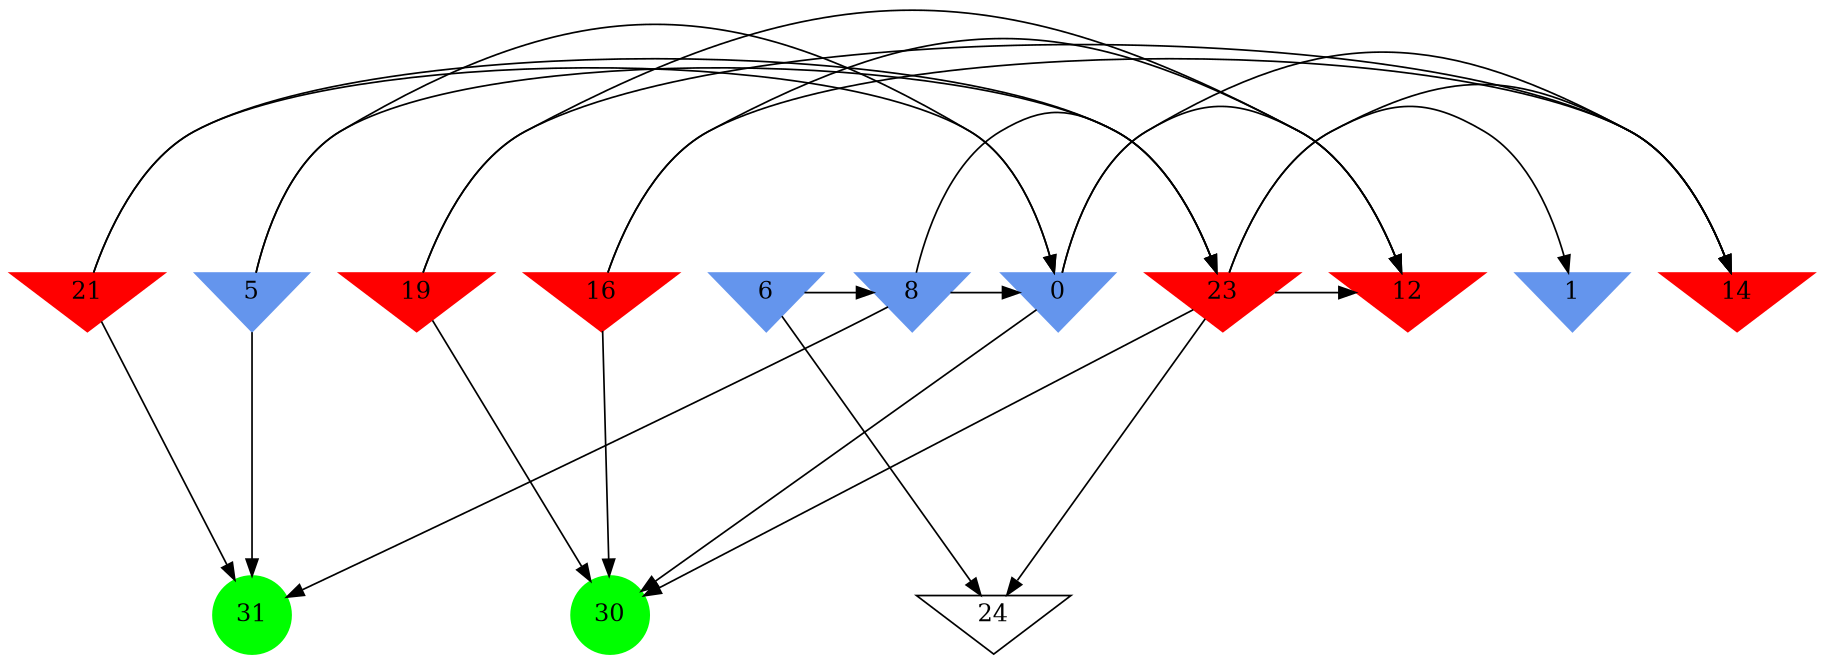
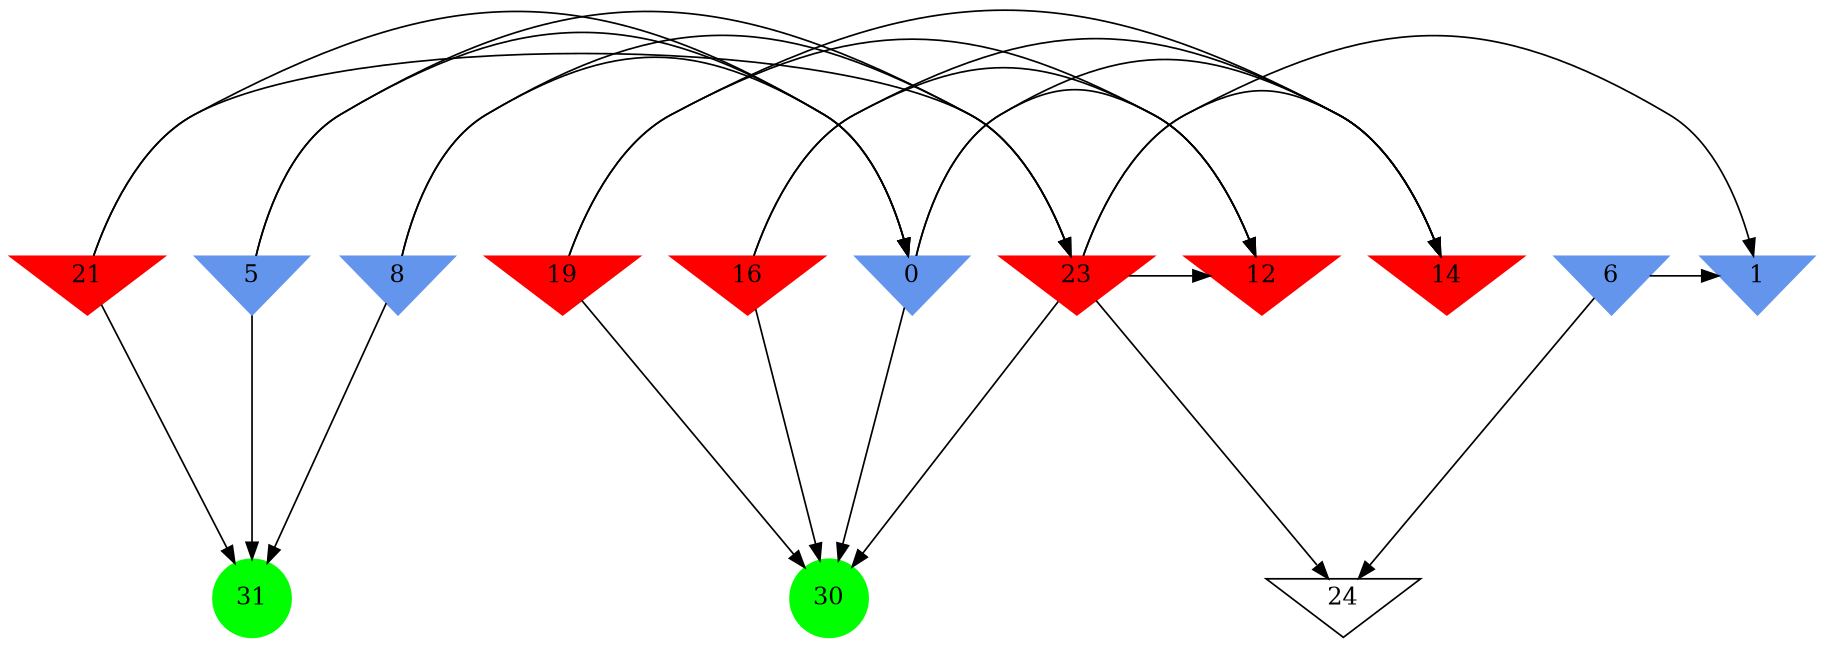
edge "6" -> "8": now "6" -> "1"
